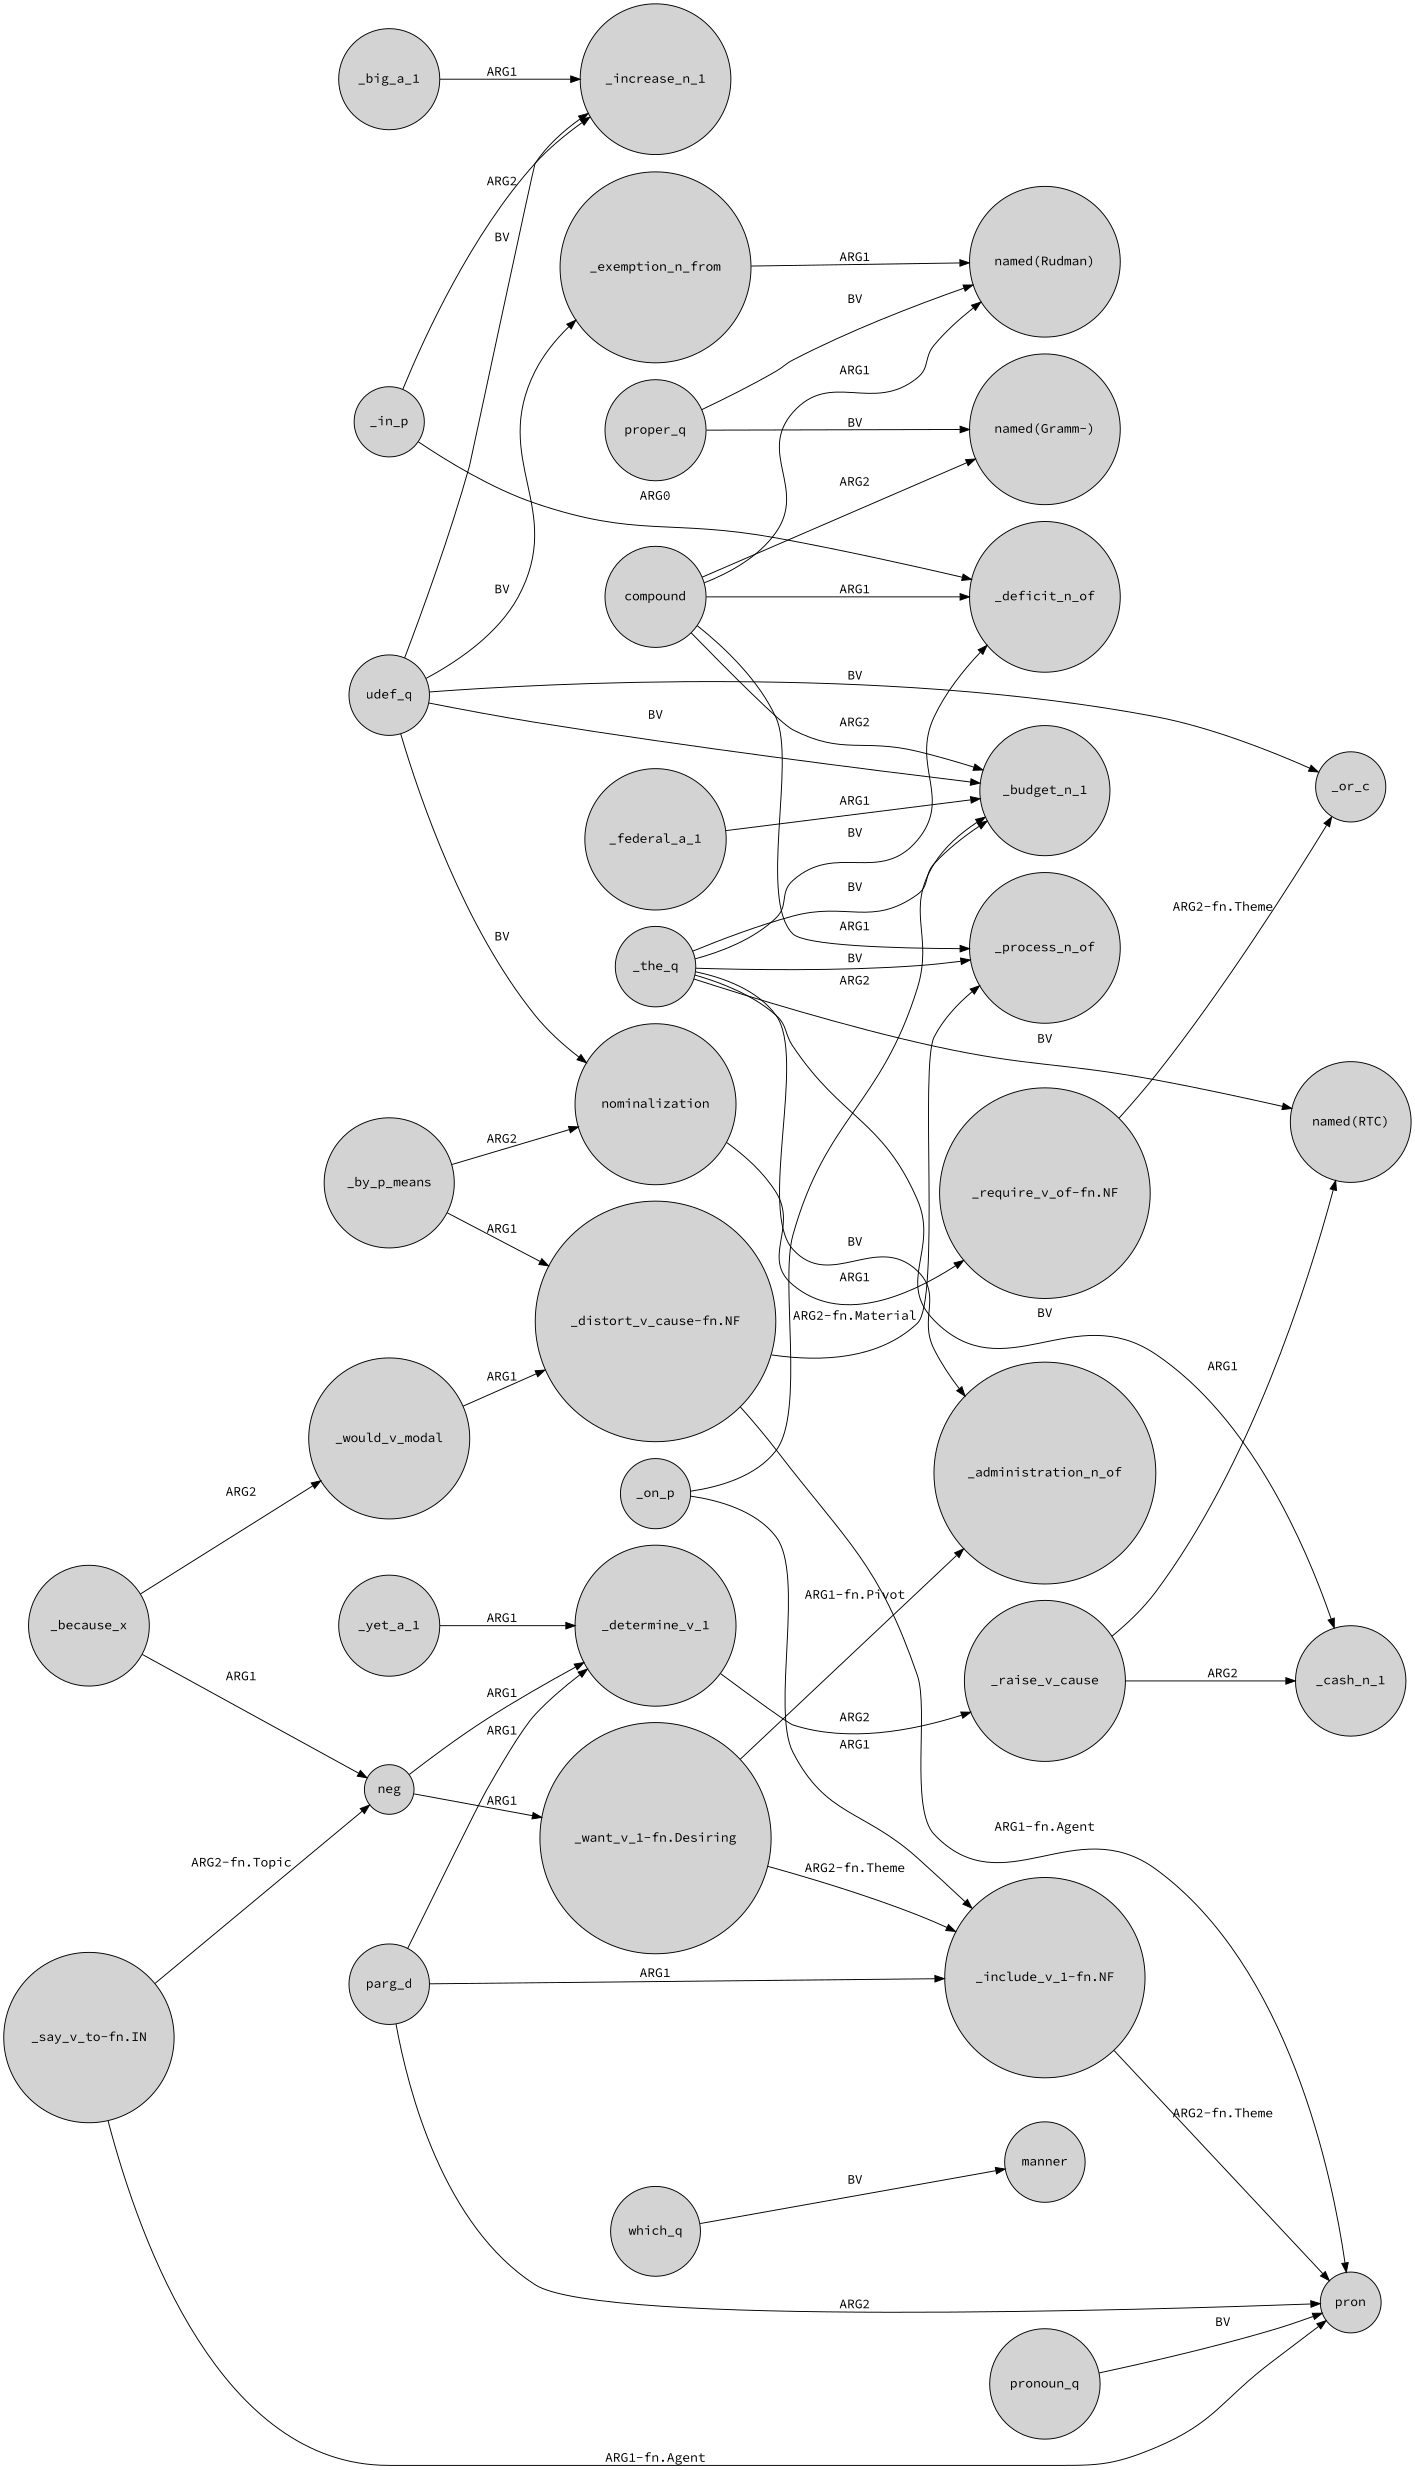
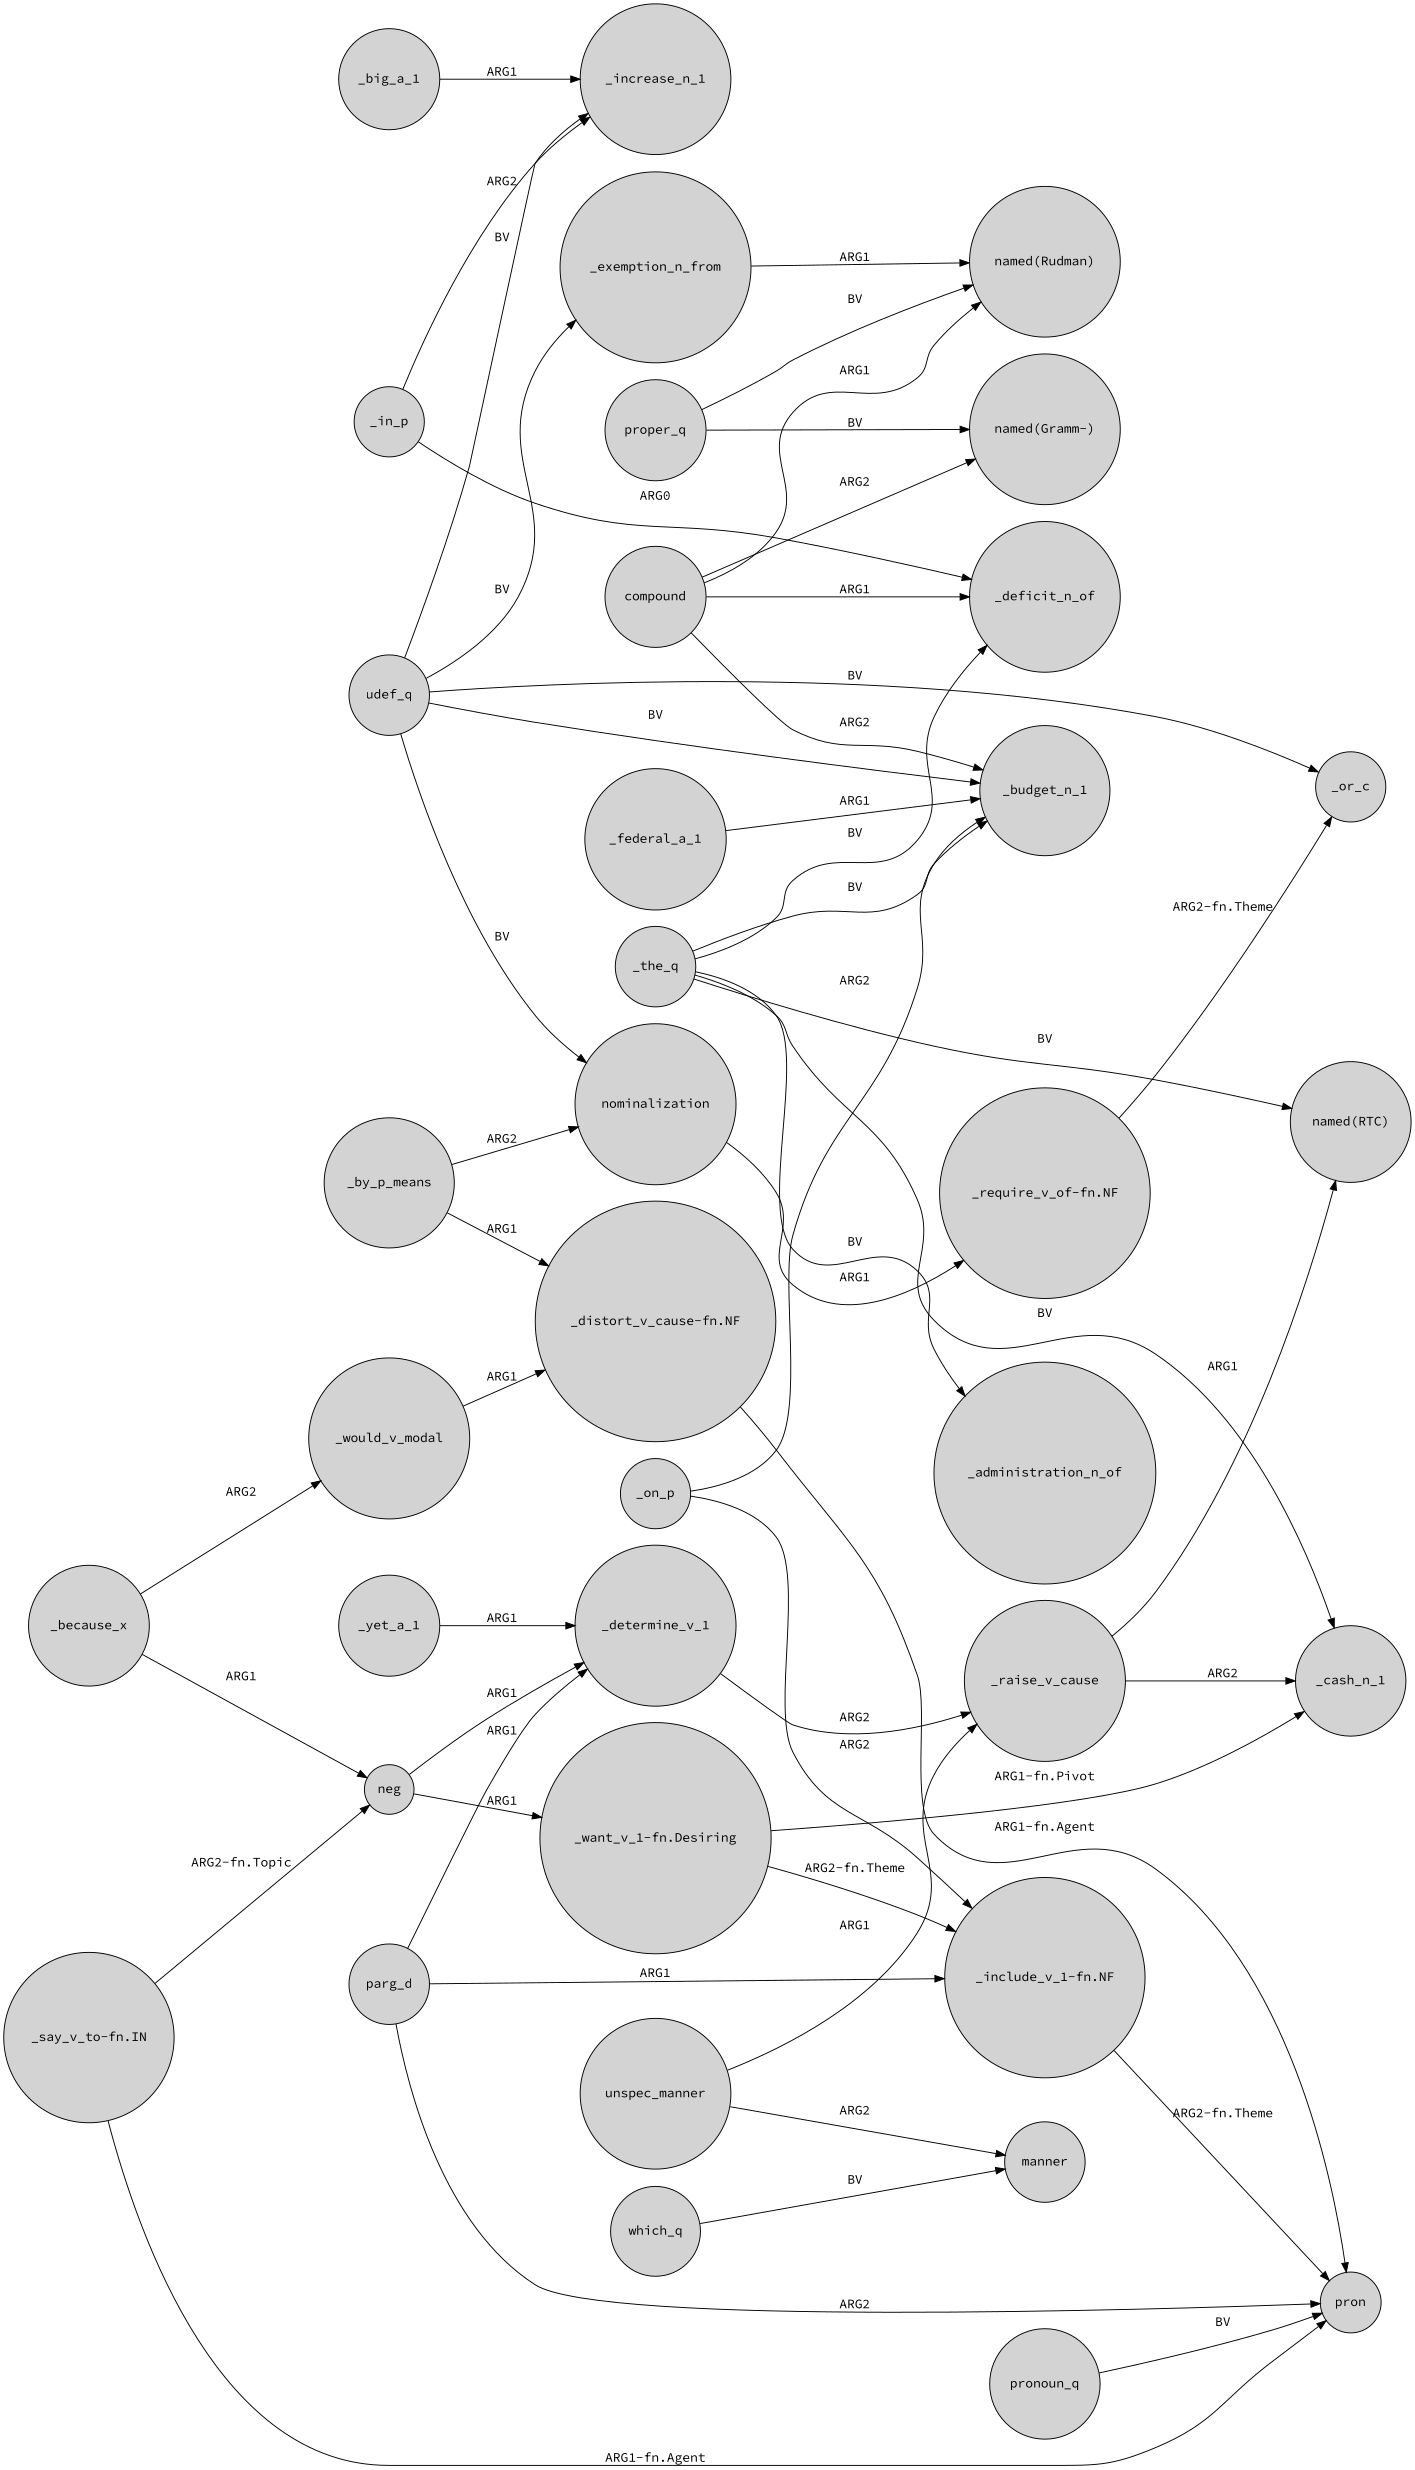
node "_process_n_of": removed
edge "_want_v_1-fn.Desiring" -> "_administration_n_of": now "_want_v_1-fn.Desiring" -> "_cash_n_1"
edge "_on_p" -> "_include_v_1-fn.NF": label "ARG1" -> "ARG2"
node "unspec_manner": added
